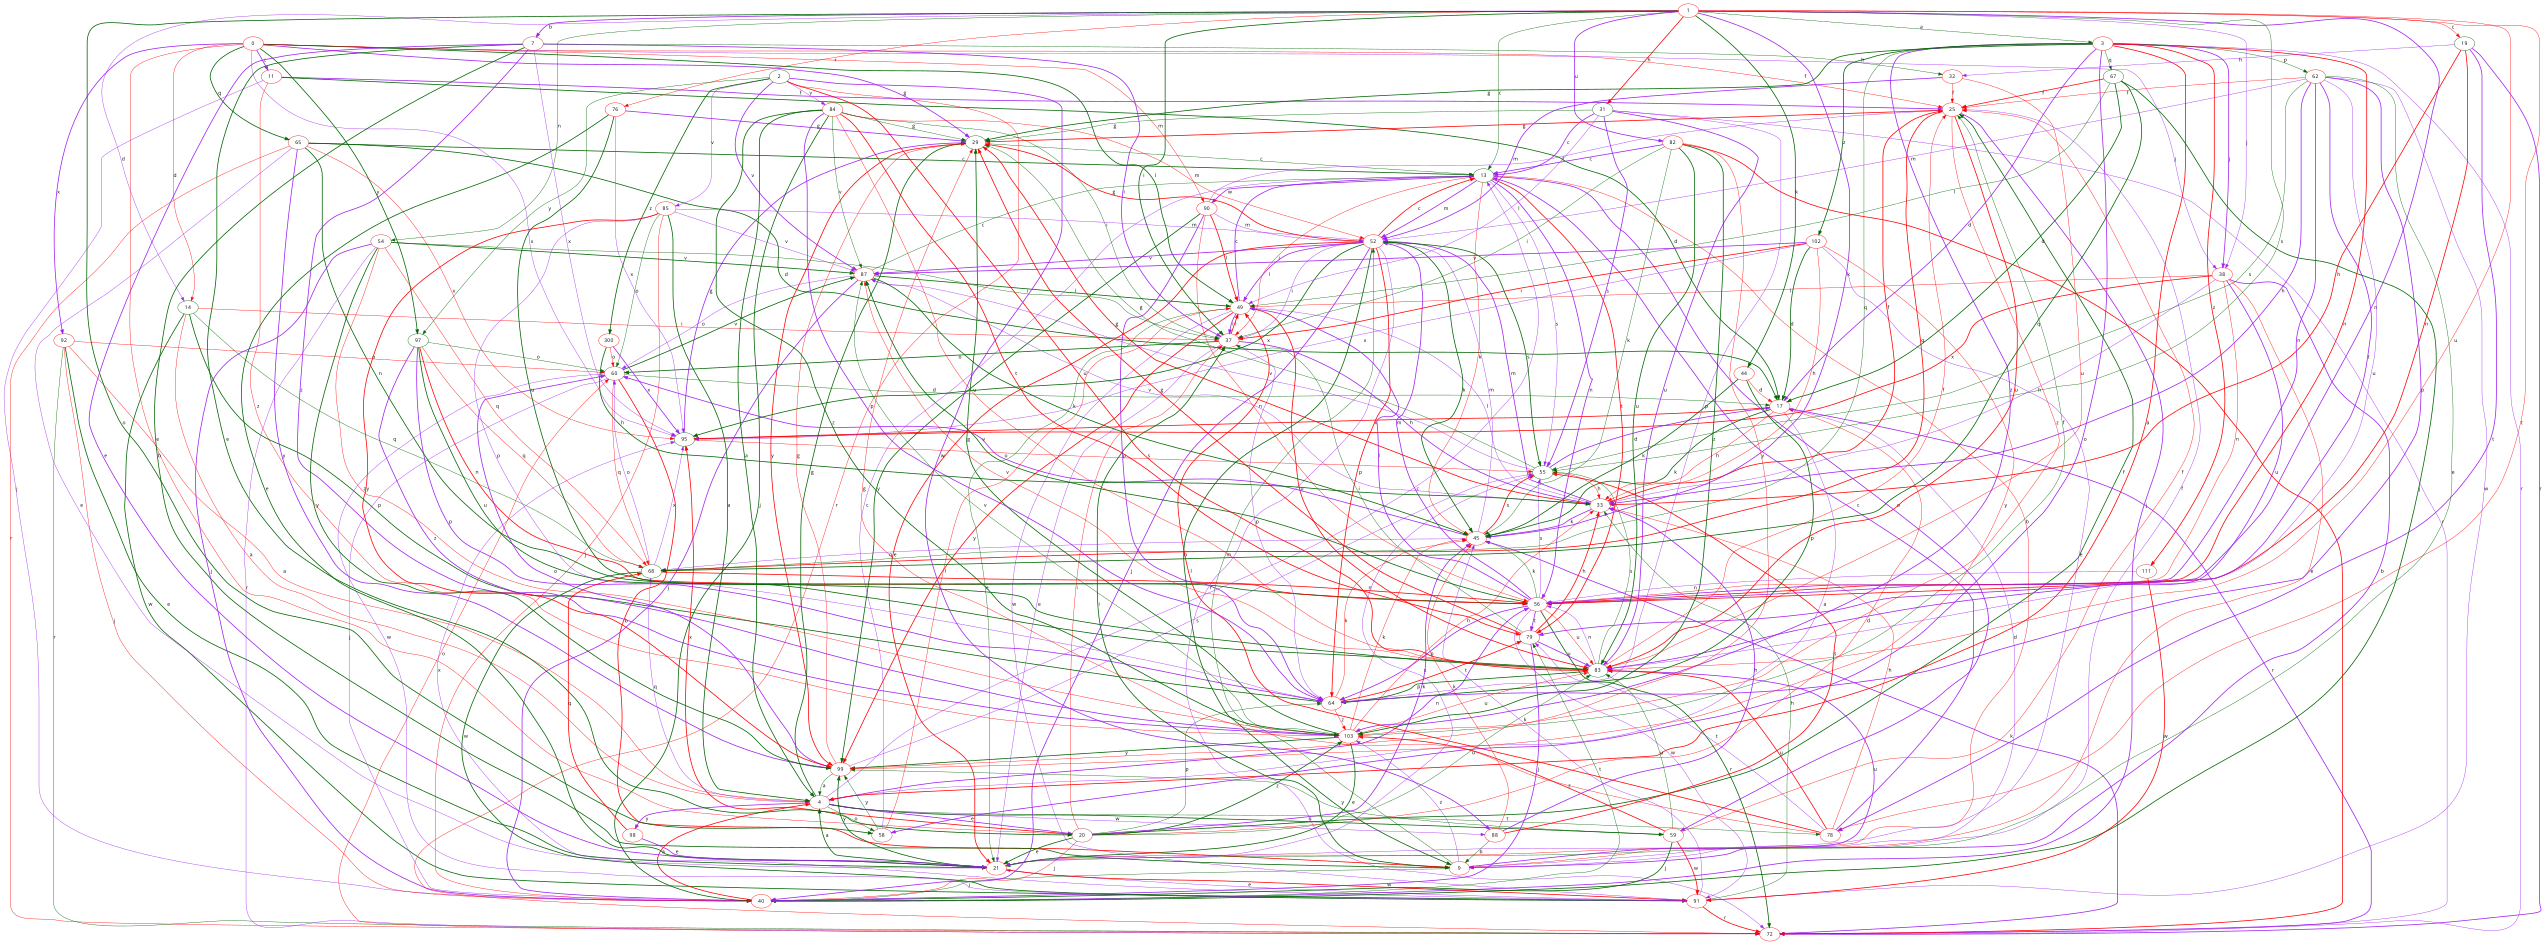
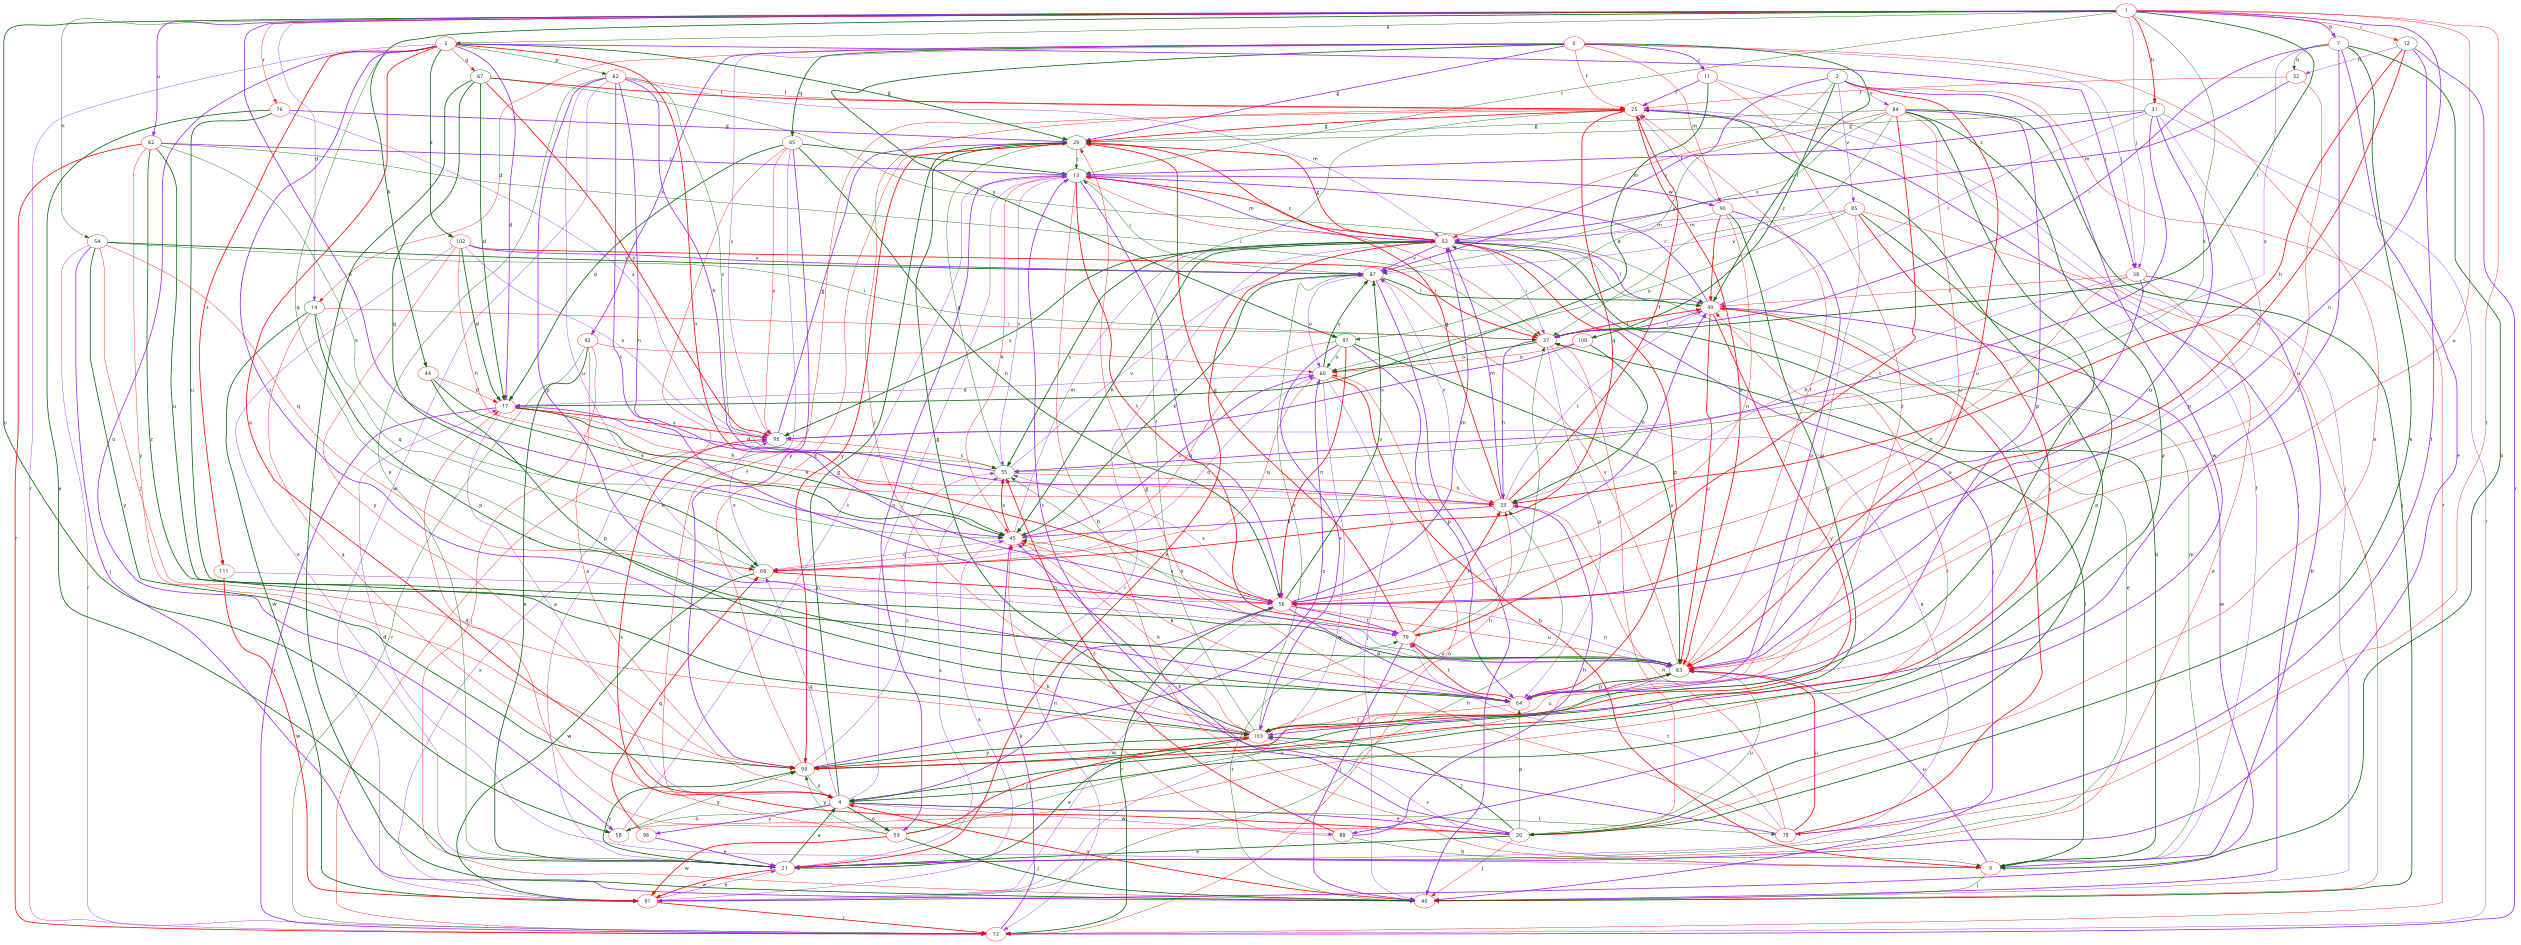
node "19": label "19" -> "12"
edge "3" -> "67": color darkgreen -> red
node "300": label "300" -> "100"
edge "60" -> "17": color darkgreen -> purple
edge "38" -> "95": now "67" -> "95"
edge "49" -> "91": style solid -> bold
